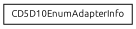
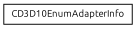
node "CD5D10EnumAdapterInfo": label "CD5D10EnumAdapterInfo" -> "CD3D10EnumAdapterInfo"
